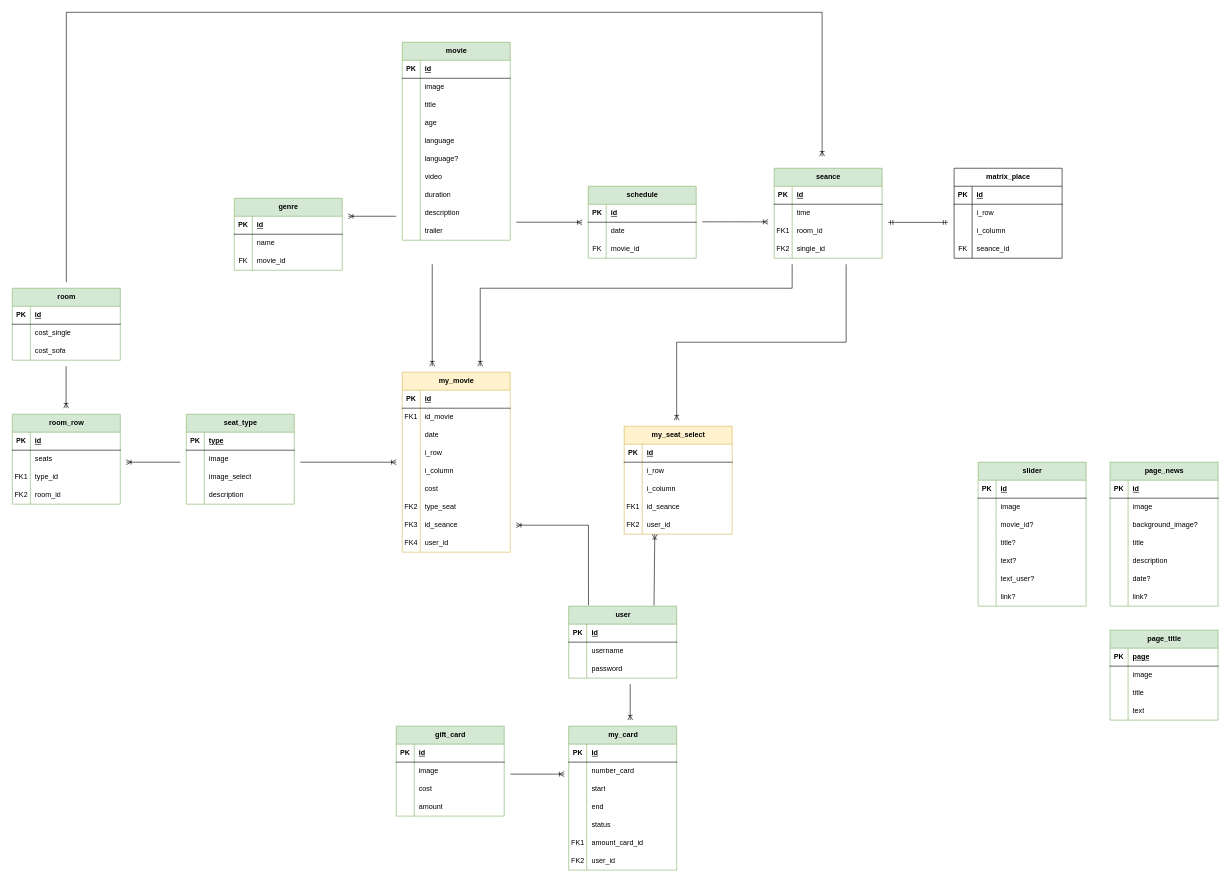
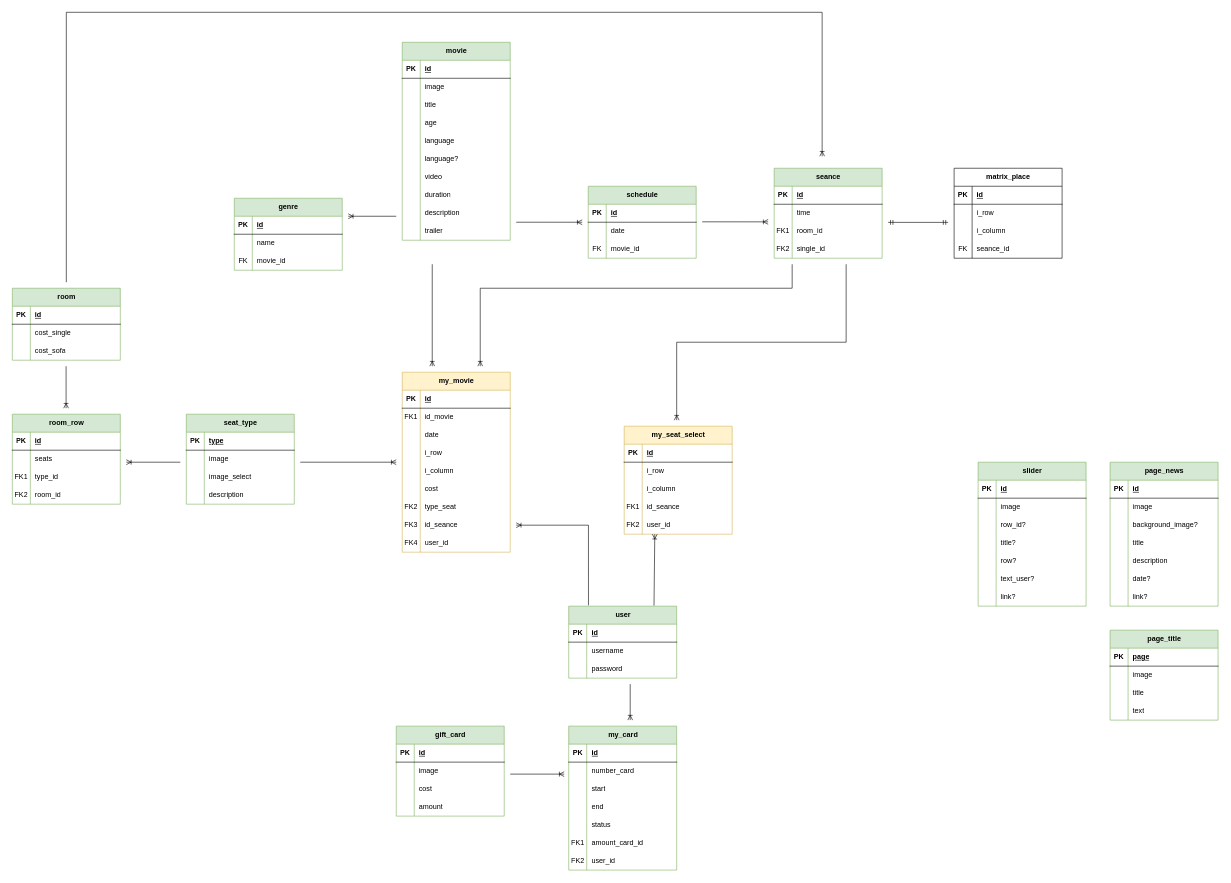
node "movie_id?": label "movie_id?" -> "row_id?"
node "text?": label "text?" -> "row?"
